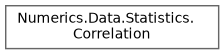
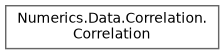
node "Numerics.Data.Statistics. Correlation": label "Numerics.Data.Statistics. Correlation" -> "Numerics.Data.Correlation. Correlation"
